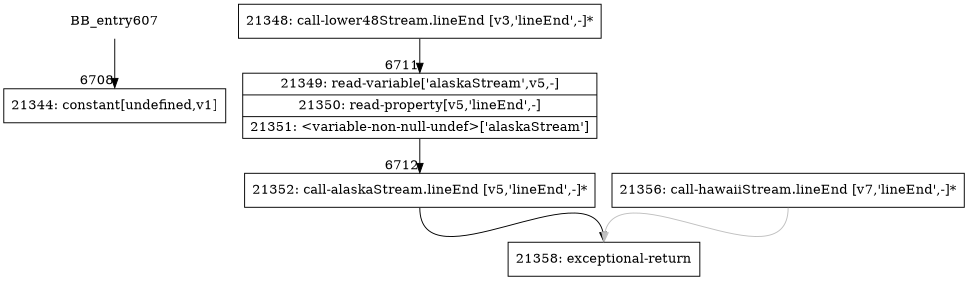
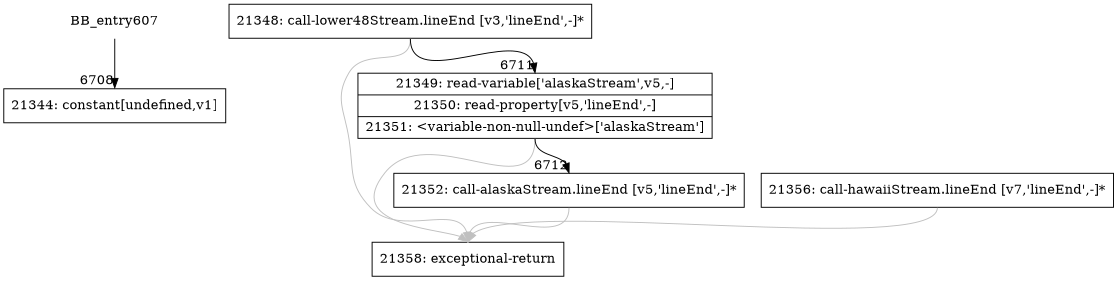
edge "21348: call-lower48Stream.lineEnd [v3,'lineEnd',-]*" -> "21358: exceptional-return": added
edge "21349: read-variable['alaskaStream',v5,-]" -> "21358: exceptional-return": added
edge "21352: call-alaskaStream.lineEnd [v5,'lineEnd',-]*" -> "21358: exceptional-return": color black -> gray
